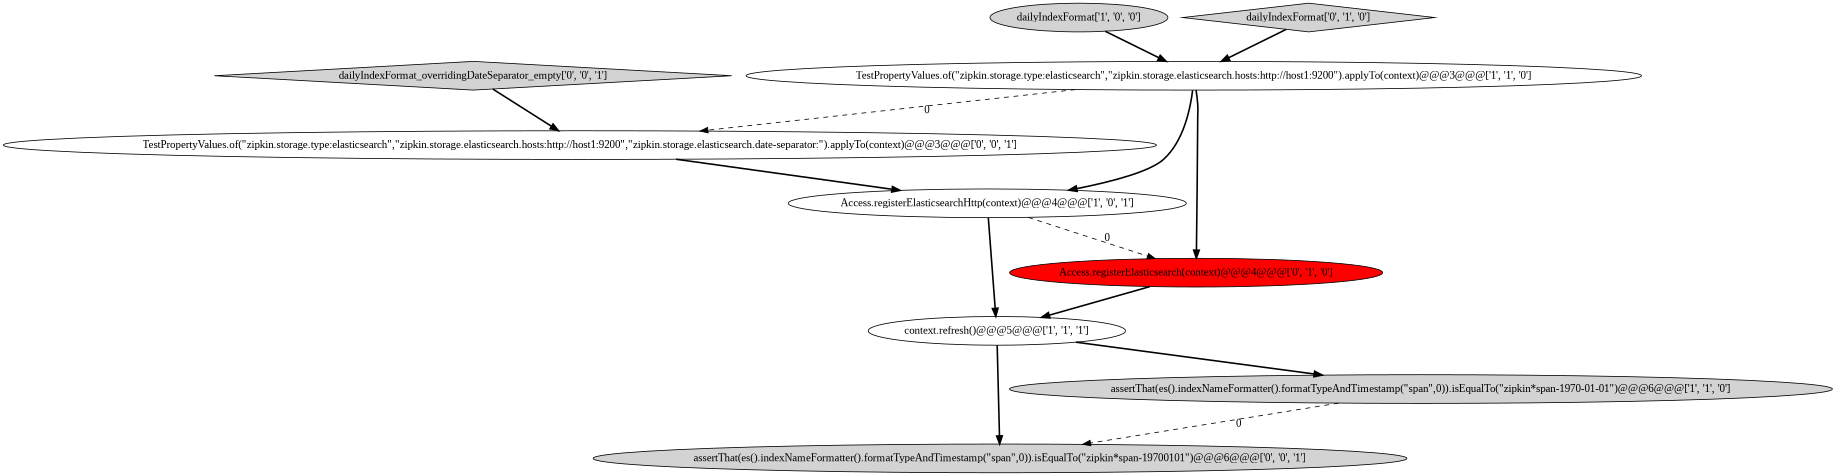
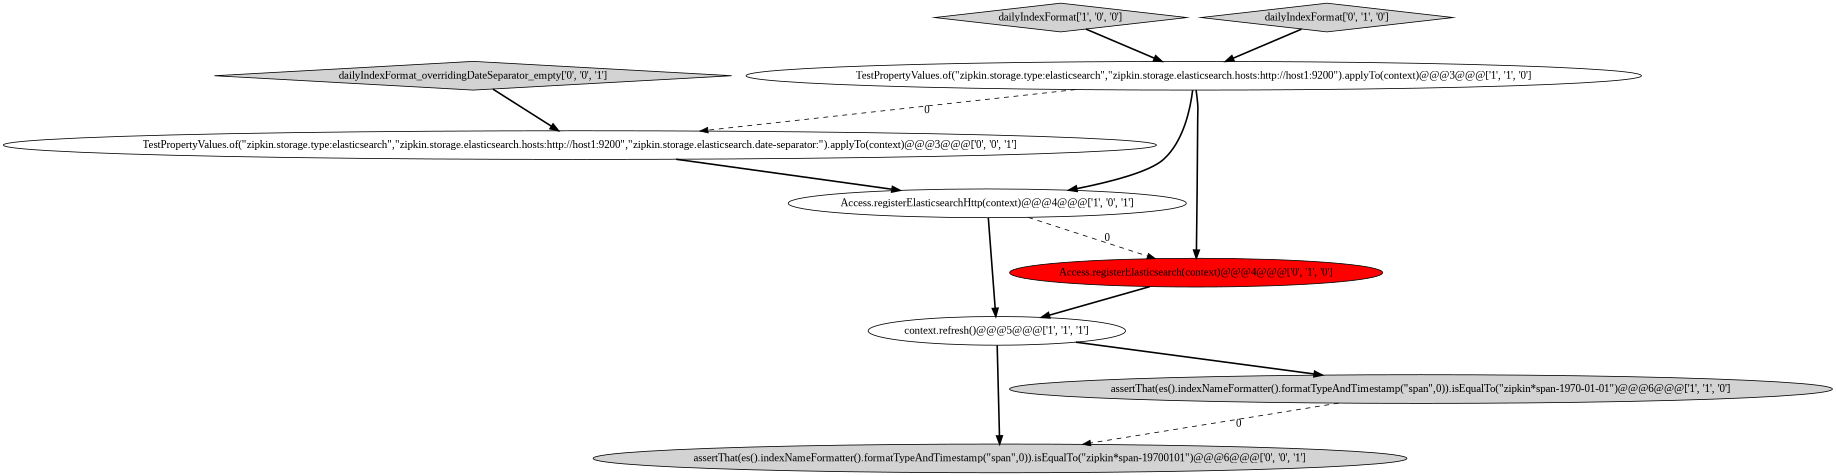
node "dailyIndexFormat['1', '0', '0']": shape ellipse -> diamond
